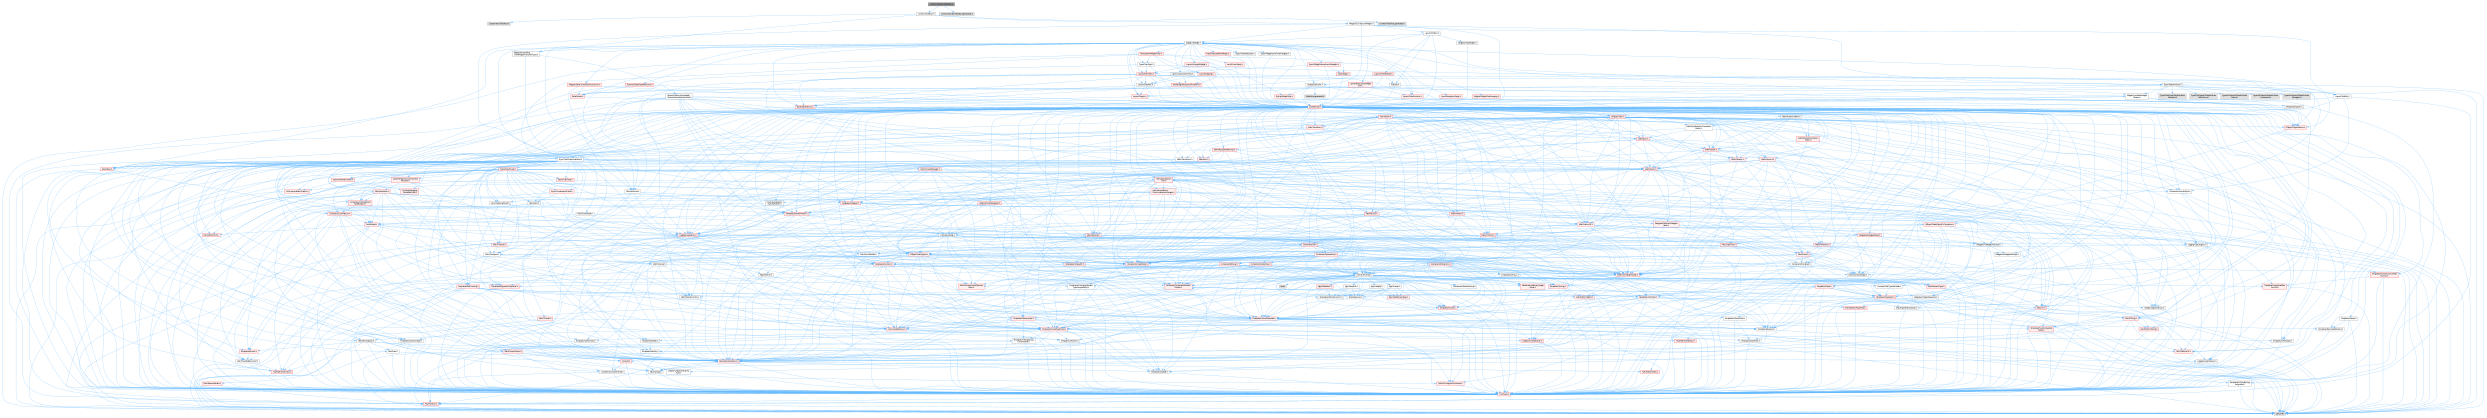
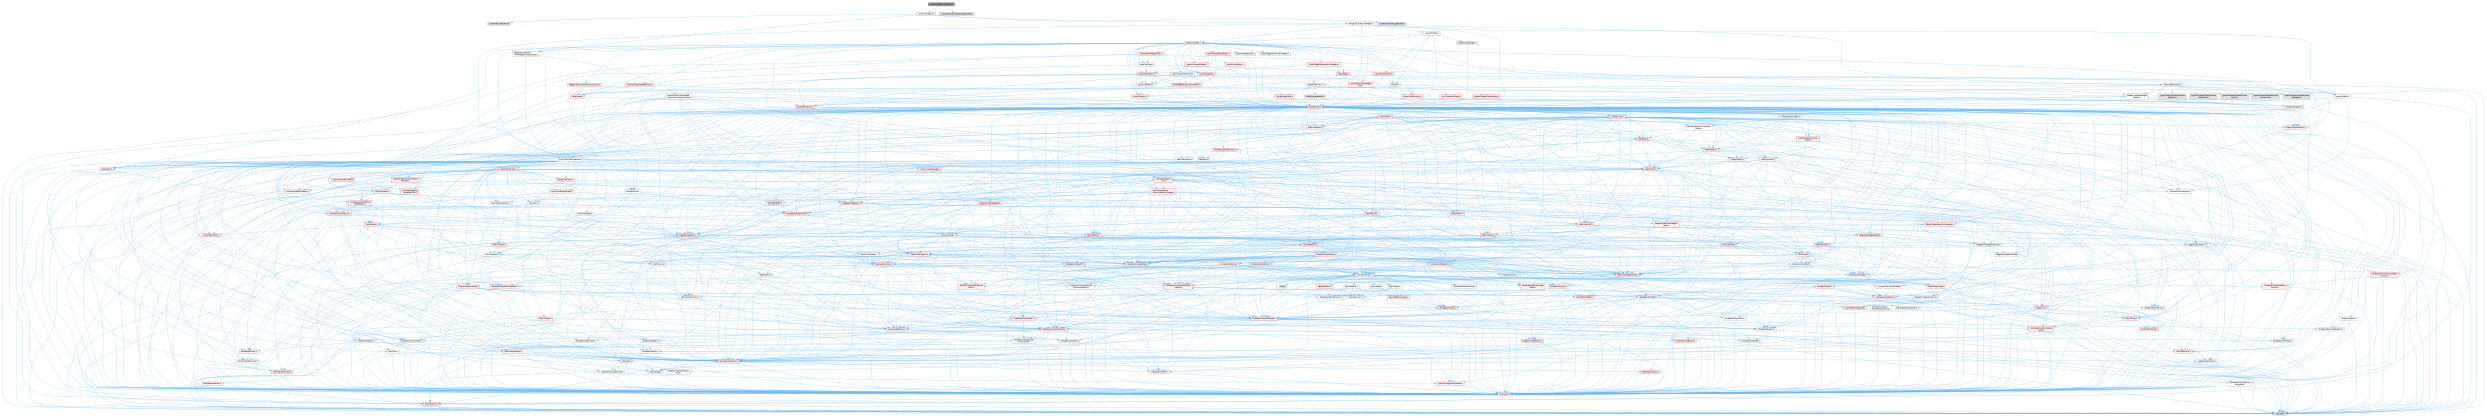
edge "FastUpdate/WidgetProxy.h" -> "Async/TaskGraphInterfaces.h": now "FastUpdate/WidgetProxy.h" -> "Misc/MemStack.h"
node "Internationalization /TextNamespaceFwd.h": added
edge "Templates/UnrealTypeTraits.h" -> "UObject/UnrealNames.h": now "Templates/UnrealTypeTraits.h" -> "Templates/IsUECoreType.h"
